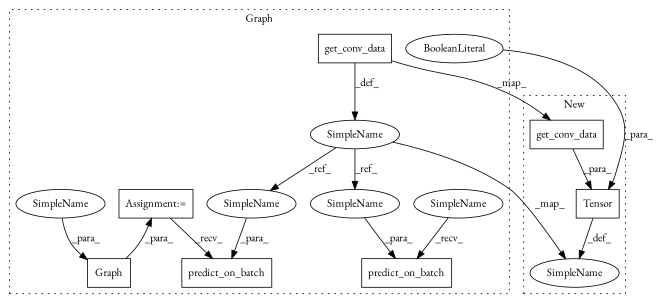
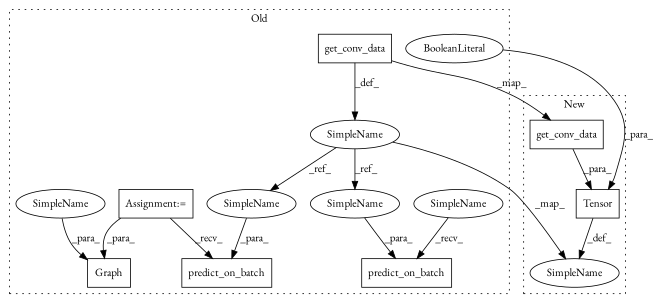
cluster "Graph": label "Graph" -> "Old"
edge "Graph" -> "Assignment:=": reversed
